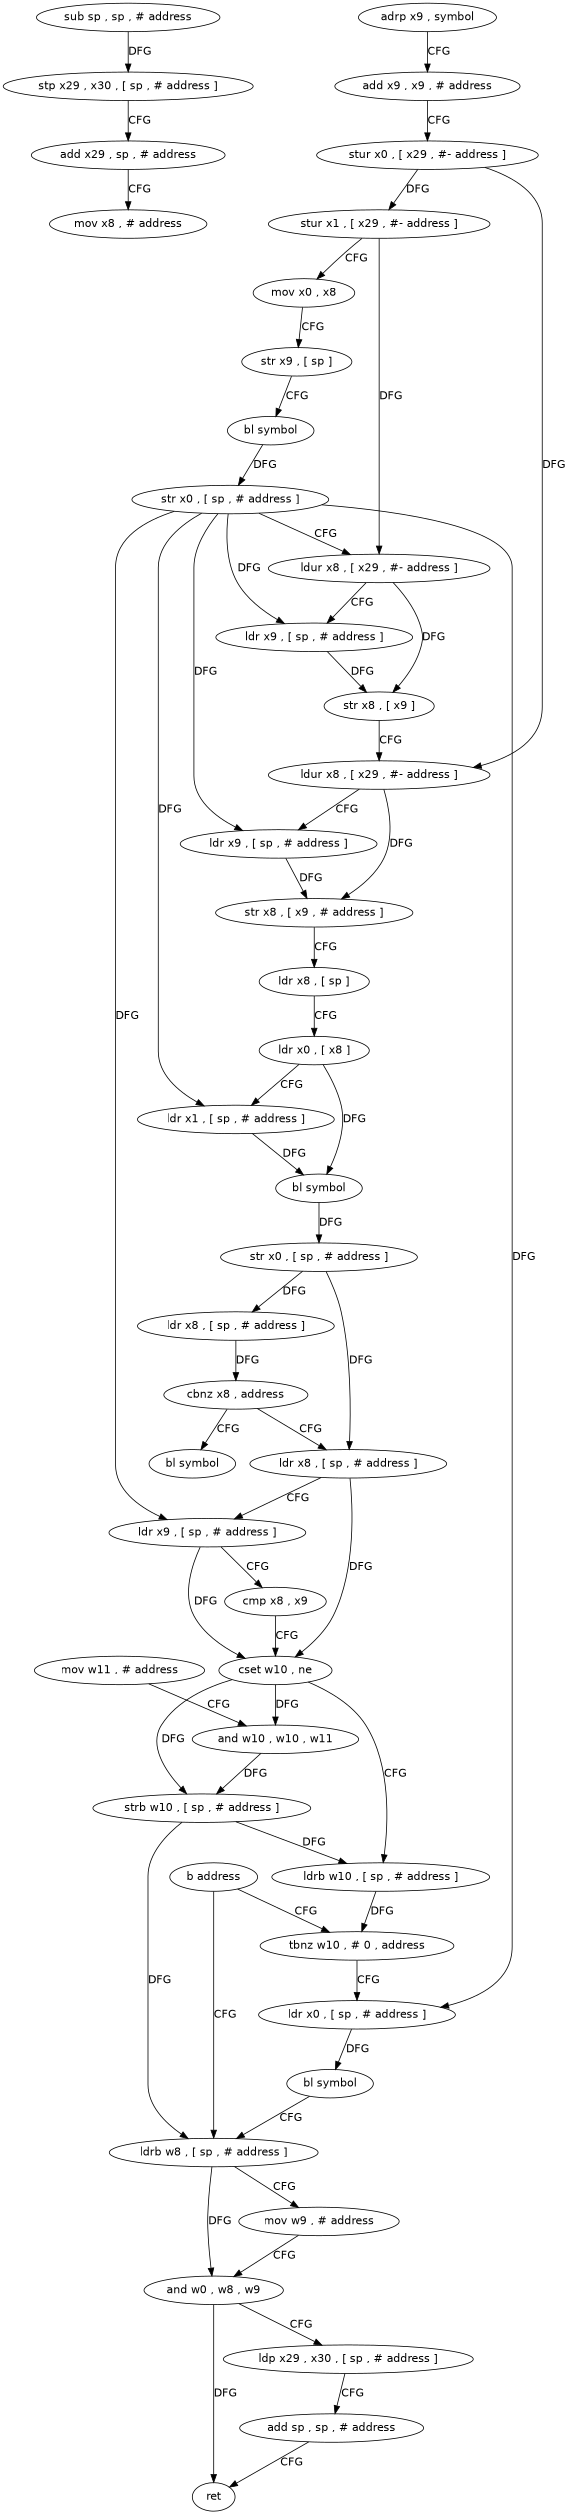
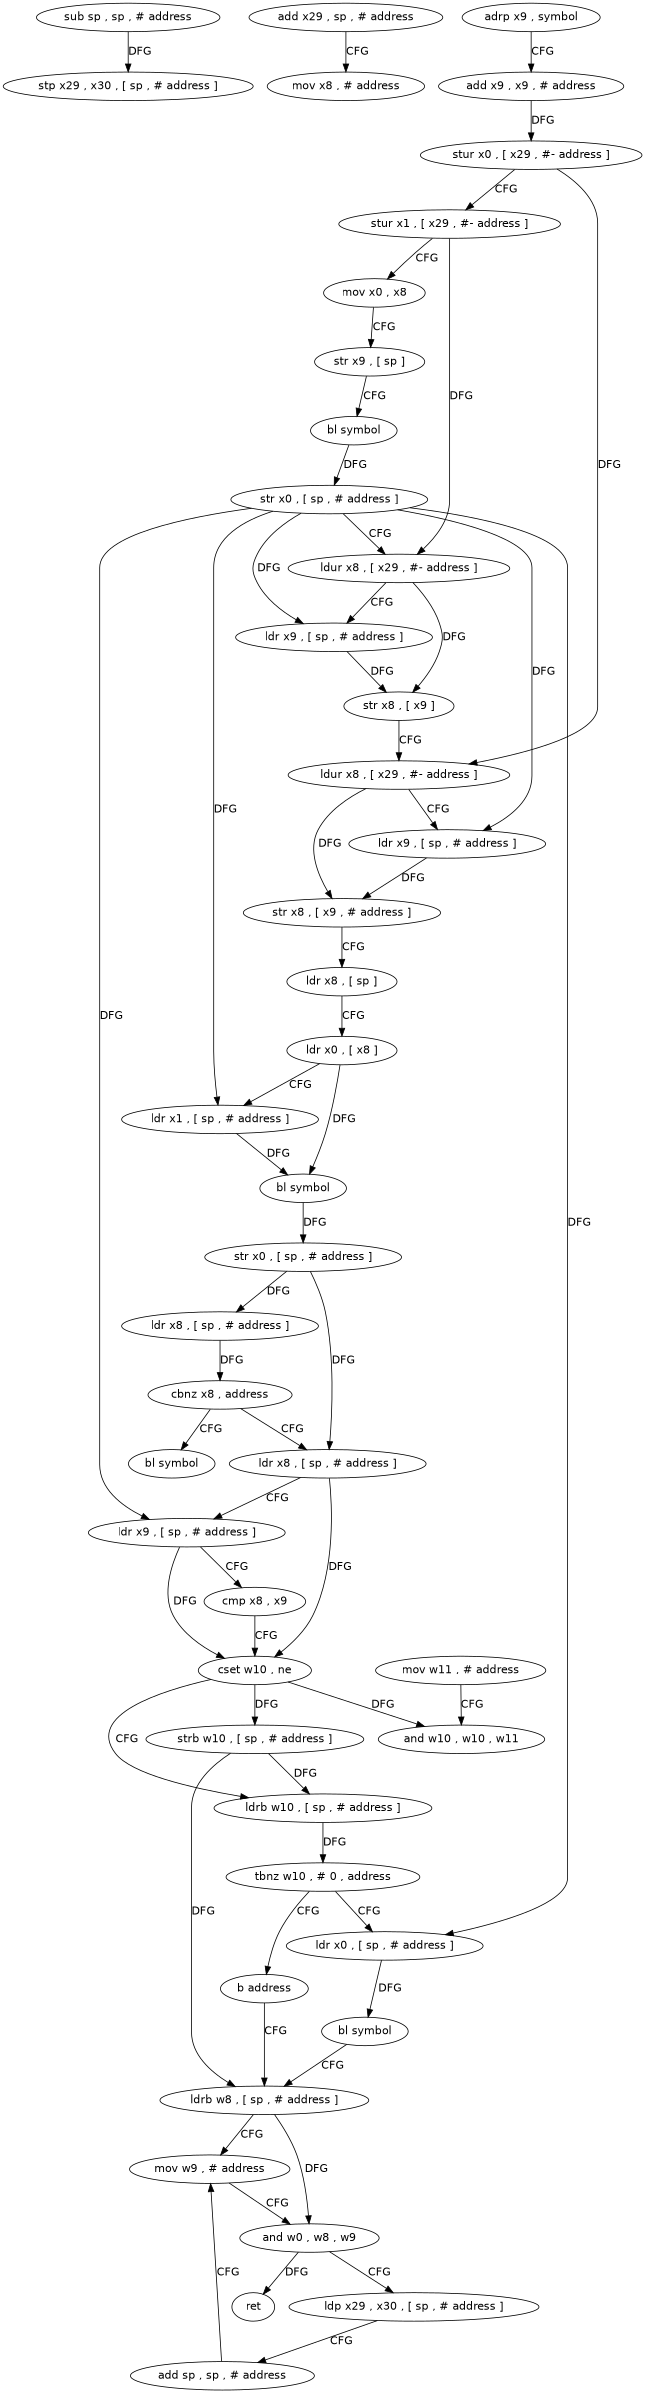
edge "stp x29 , x30 , [ sp , # address ]" -> "add x29 , sp , # address": removed, label "CFG"
edge "add x9 , x9 , # address" -> "stur x0 , [ x29 , #- address ]": label "CFG" -> "DFG"
edge "stur x0 , [ x29 , #- address ]" -> "stur x1 , [ x29 , #- address ]": label "DFG" -> "CFG"
edge "and w10 , w10 , w11" -> "strb w10 , [ sp , # address ]": removed, label "DFG"
edge "b address" -> "tbnz w10 , # 0 , address": reversed
edge "add sp , sp , # address" -> "ret": now "add sp , sp , # address" -> "mov w9 , # address"
